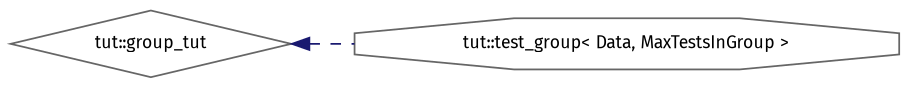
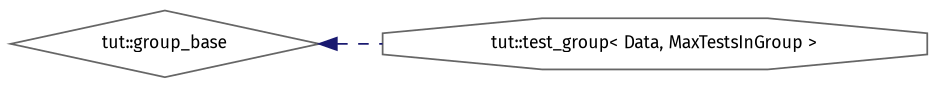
node "tut::group_tut": label "tut::group_tut" -> "tut::group_base"
